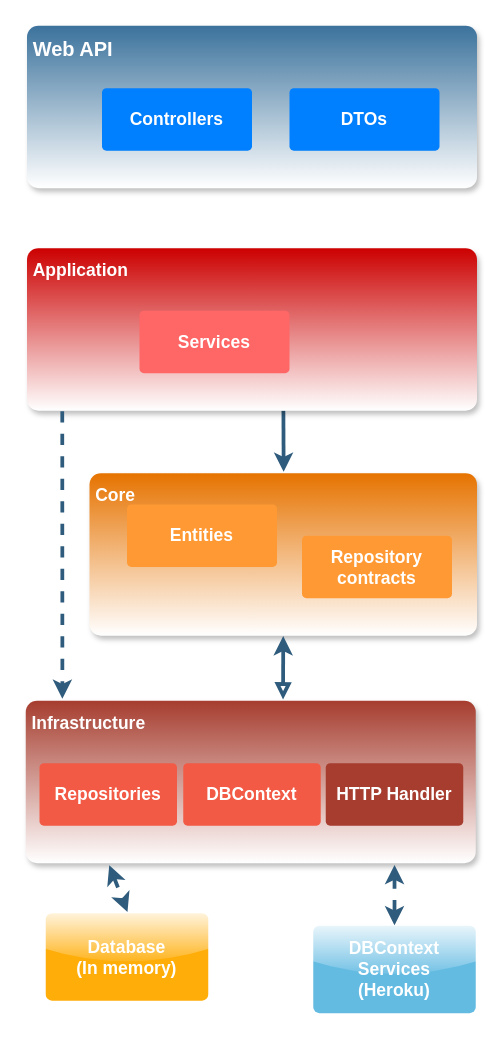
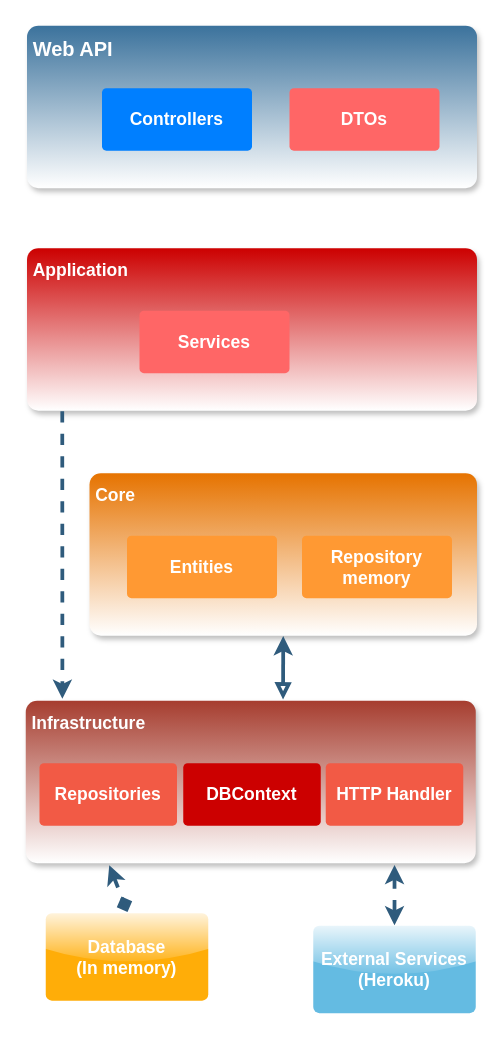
node "DTOs": fillcolor #007fff -> #ff6666
edge "Application" -> "Core": removed
node "Entities": moved (202, 536) -> (202, 567)
node "Repository contracts": label "Repository contracts" -> "Repository memory"
node "DBContext": fillcolor #f25a45 -> #cc0000
node "HTTP Handler": fillcolor #a63d2f -> #f25a45
edge "Infrastructure" -- "Database (In memory)": arrowhead classic -> diamond
node "DBContext Services (Heroku)": label "DBContext Services (Heroku)" -> "External Services (Heroku)"
